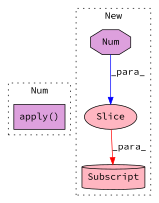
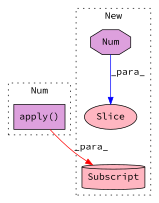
edge "Slice" -> "Subscript": now "apply()" -> "Subscript"
